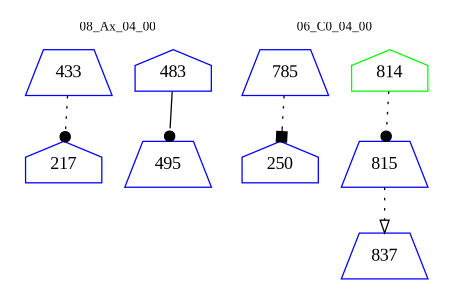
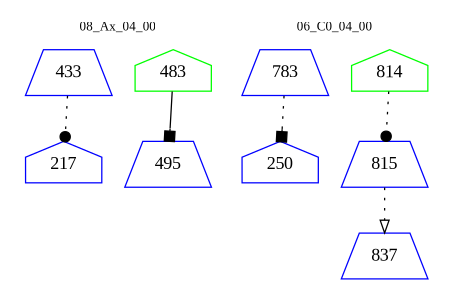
node "483": color blue -> green
node "785": label "785" -> "783"
edge "483" -> "495": arrowhead dot -> box
